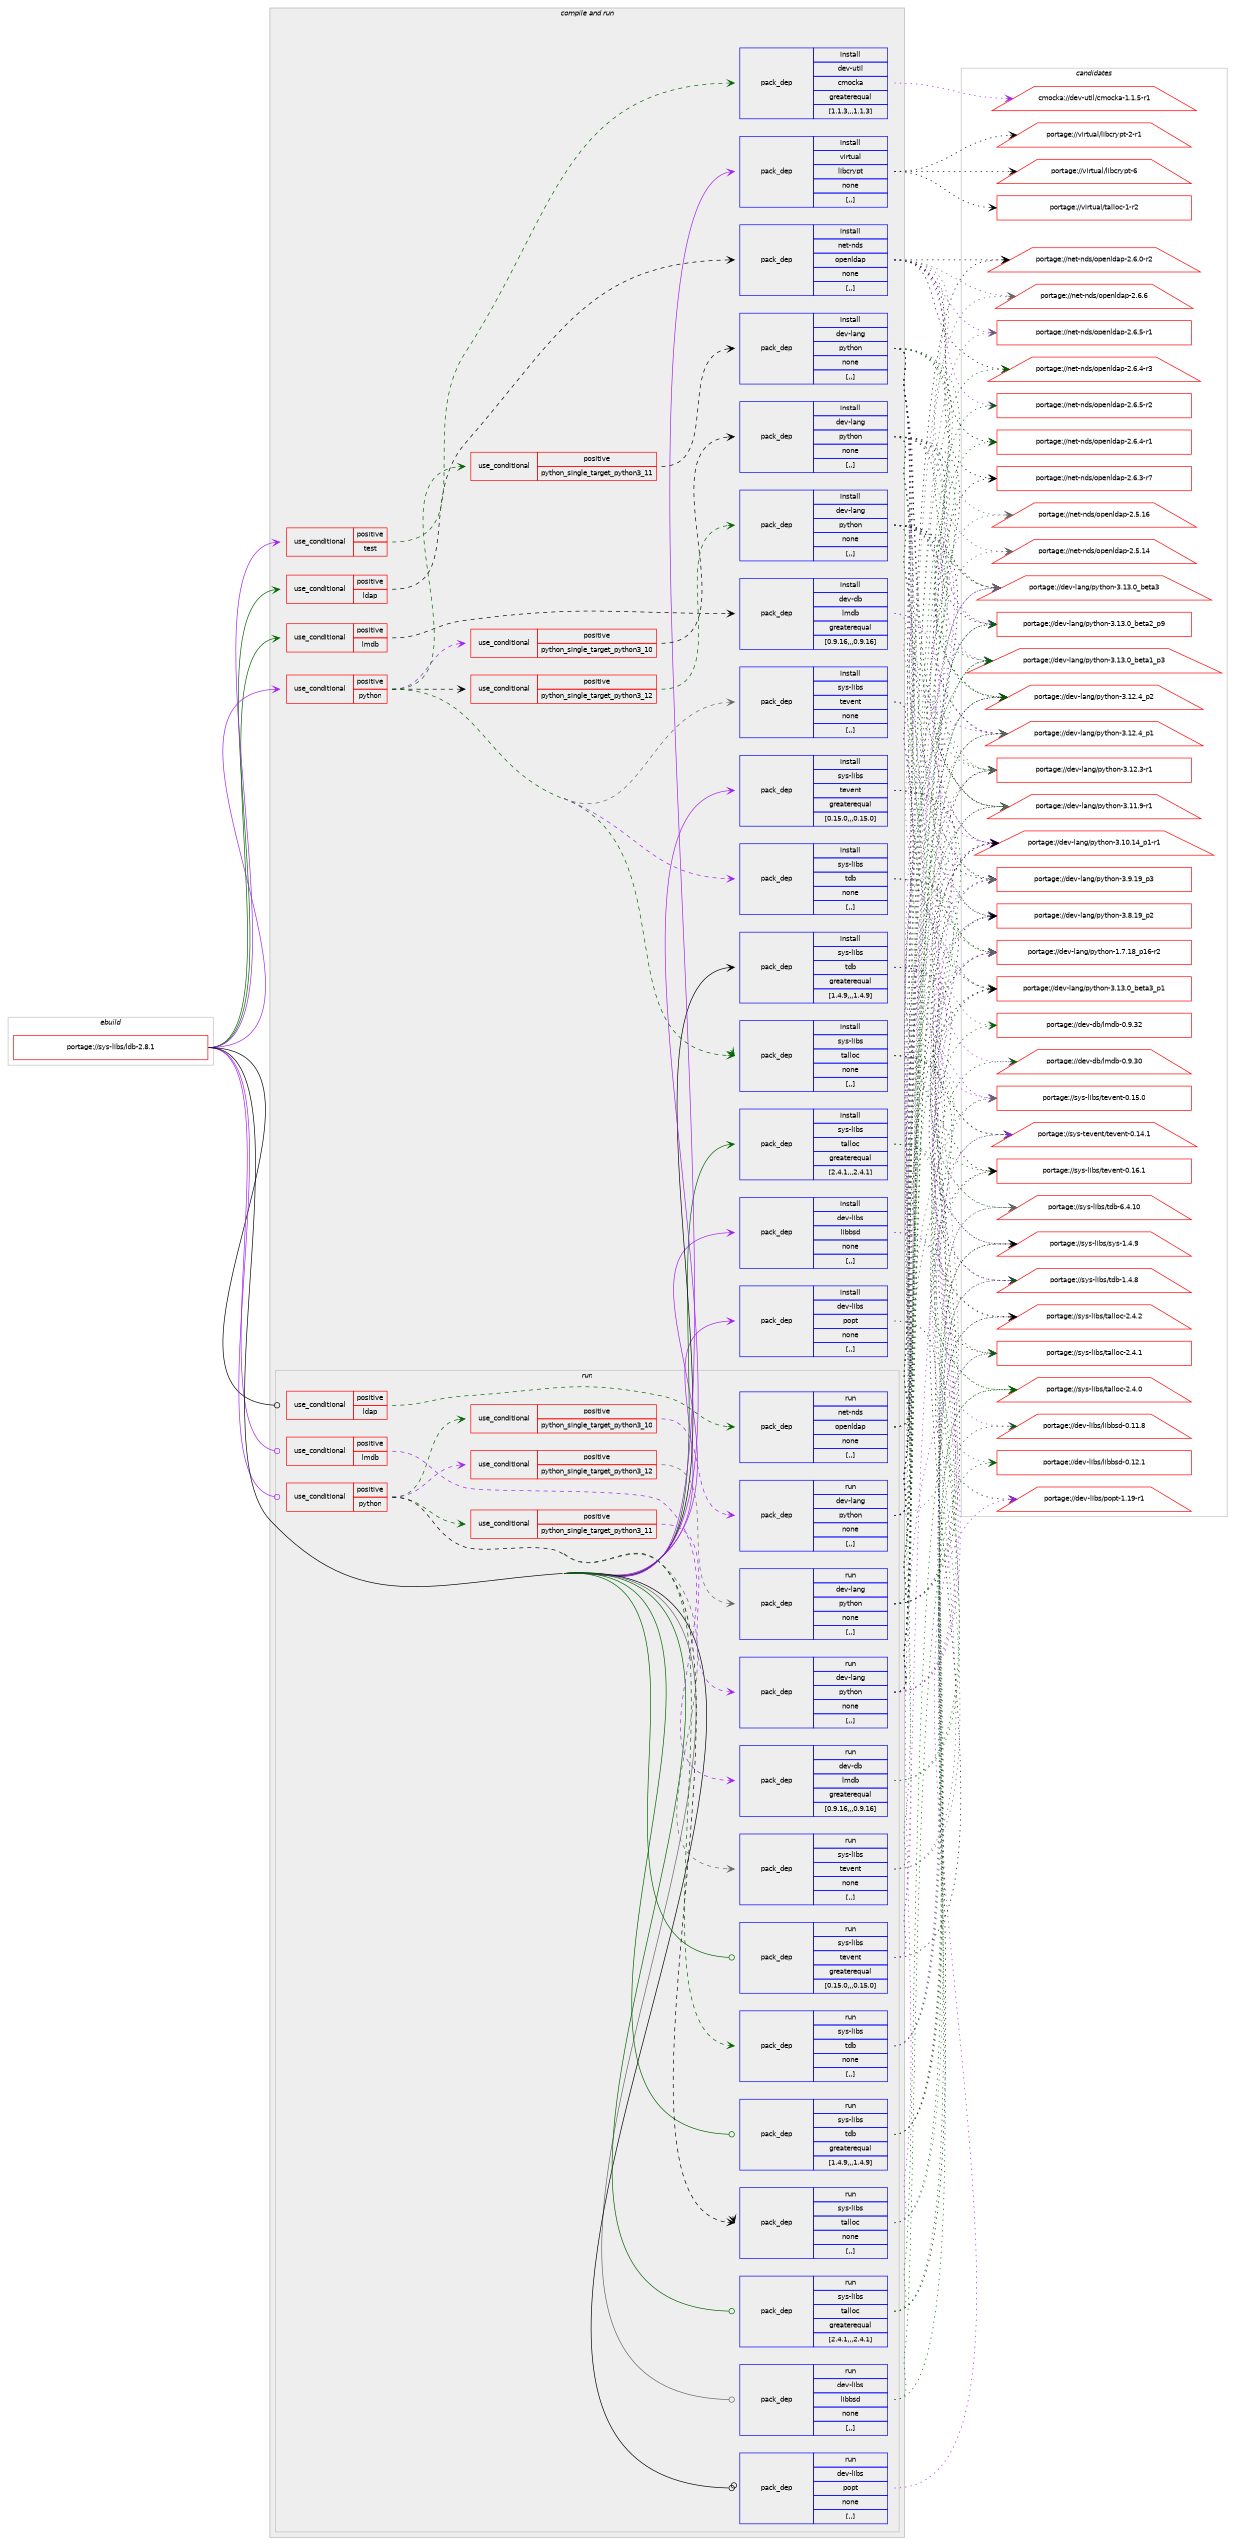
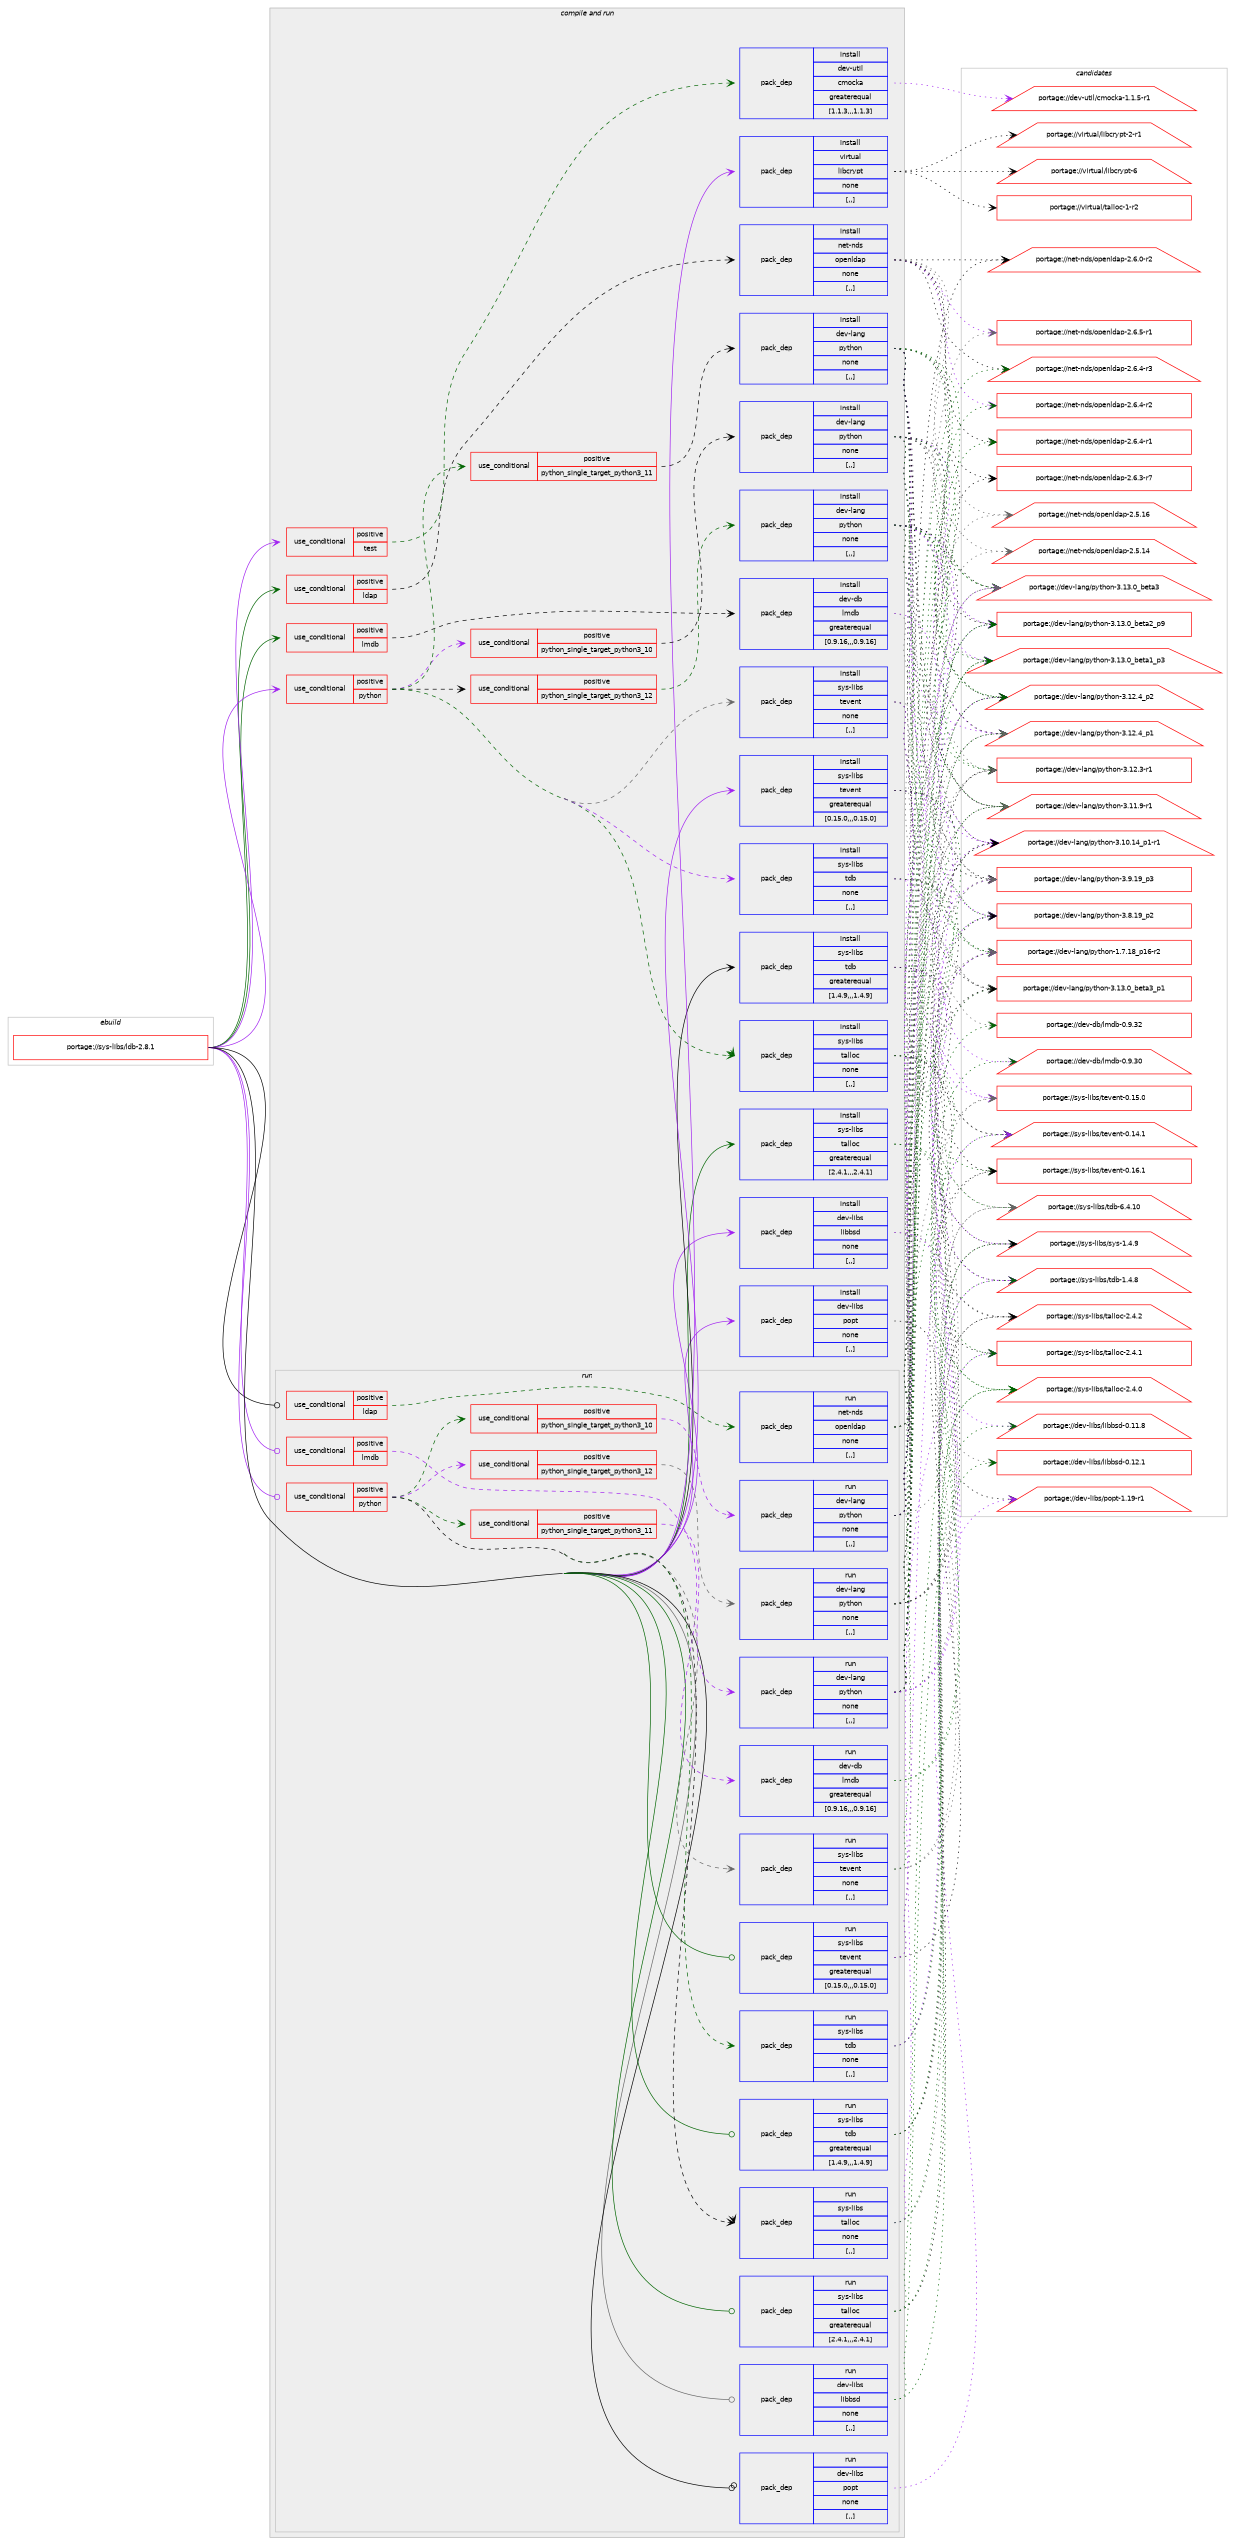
node "cmocka://dev-util/cmocka-1.1.5-r1": label "cmocka://dev-util/cmocka-1.1.5-r1" -> "portage://dev-util/cmocka-1.1.5-r1"
node "portage://net-nds/openldap-2.6.6": removed
node "portage://net-nds/openldap-2.6.5-r2": label "portage://net-nds/openldap-2.6.5-r2" -> "portage://net-nds/openldap-2.6.4-r2"
node "portage://sys-tevent/tevent-0.14.1": label "portage://sys-tevent/tevent-0.14.1" -> "portage://sys-libs/tevent-0.14.1"
